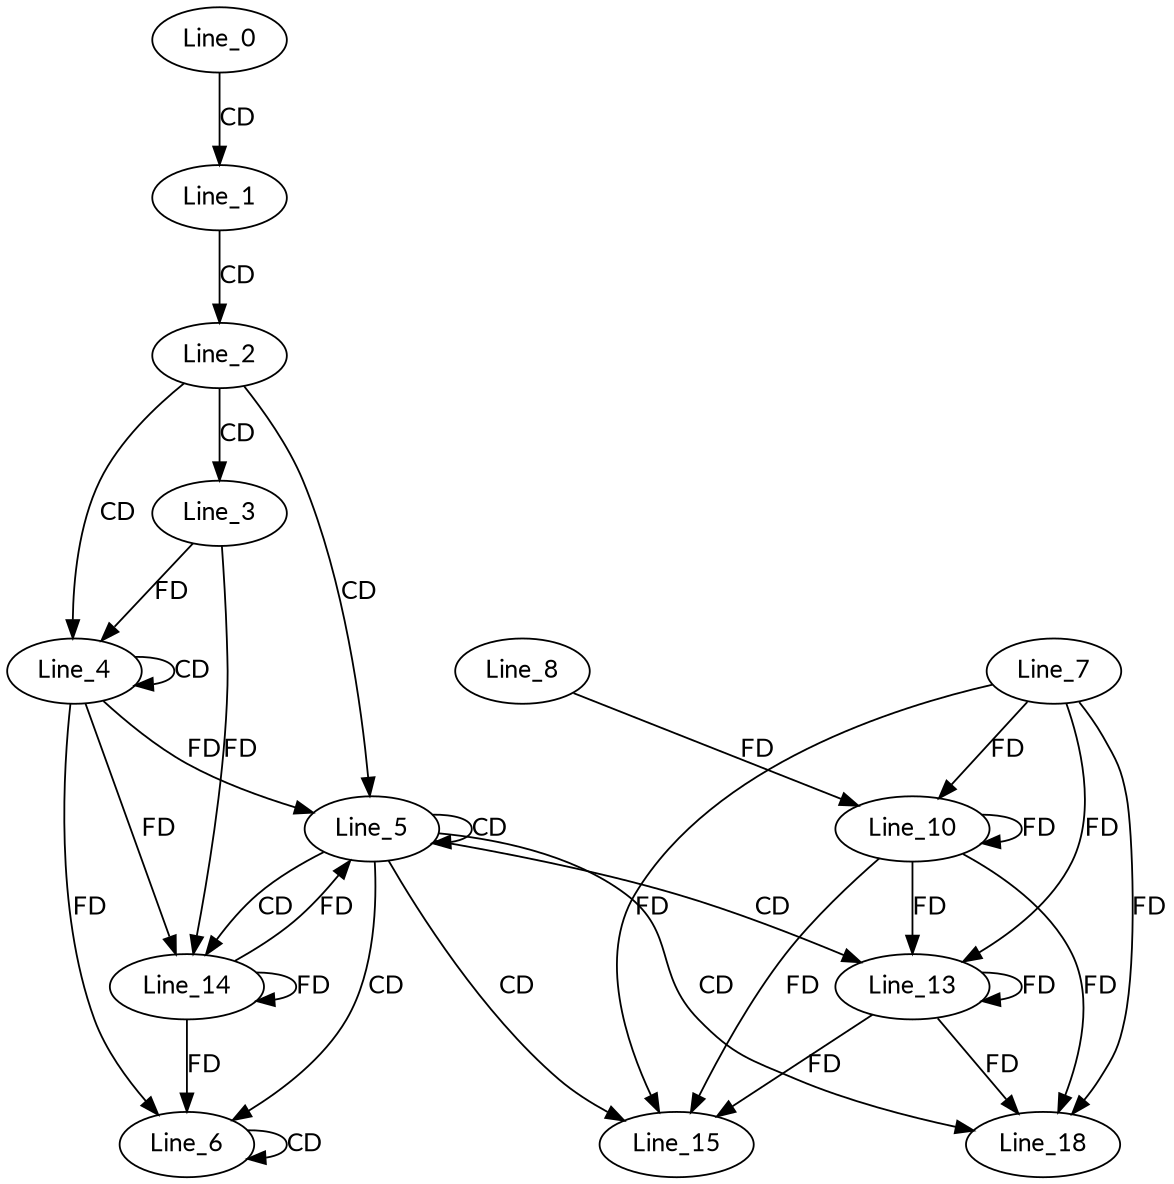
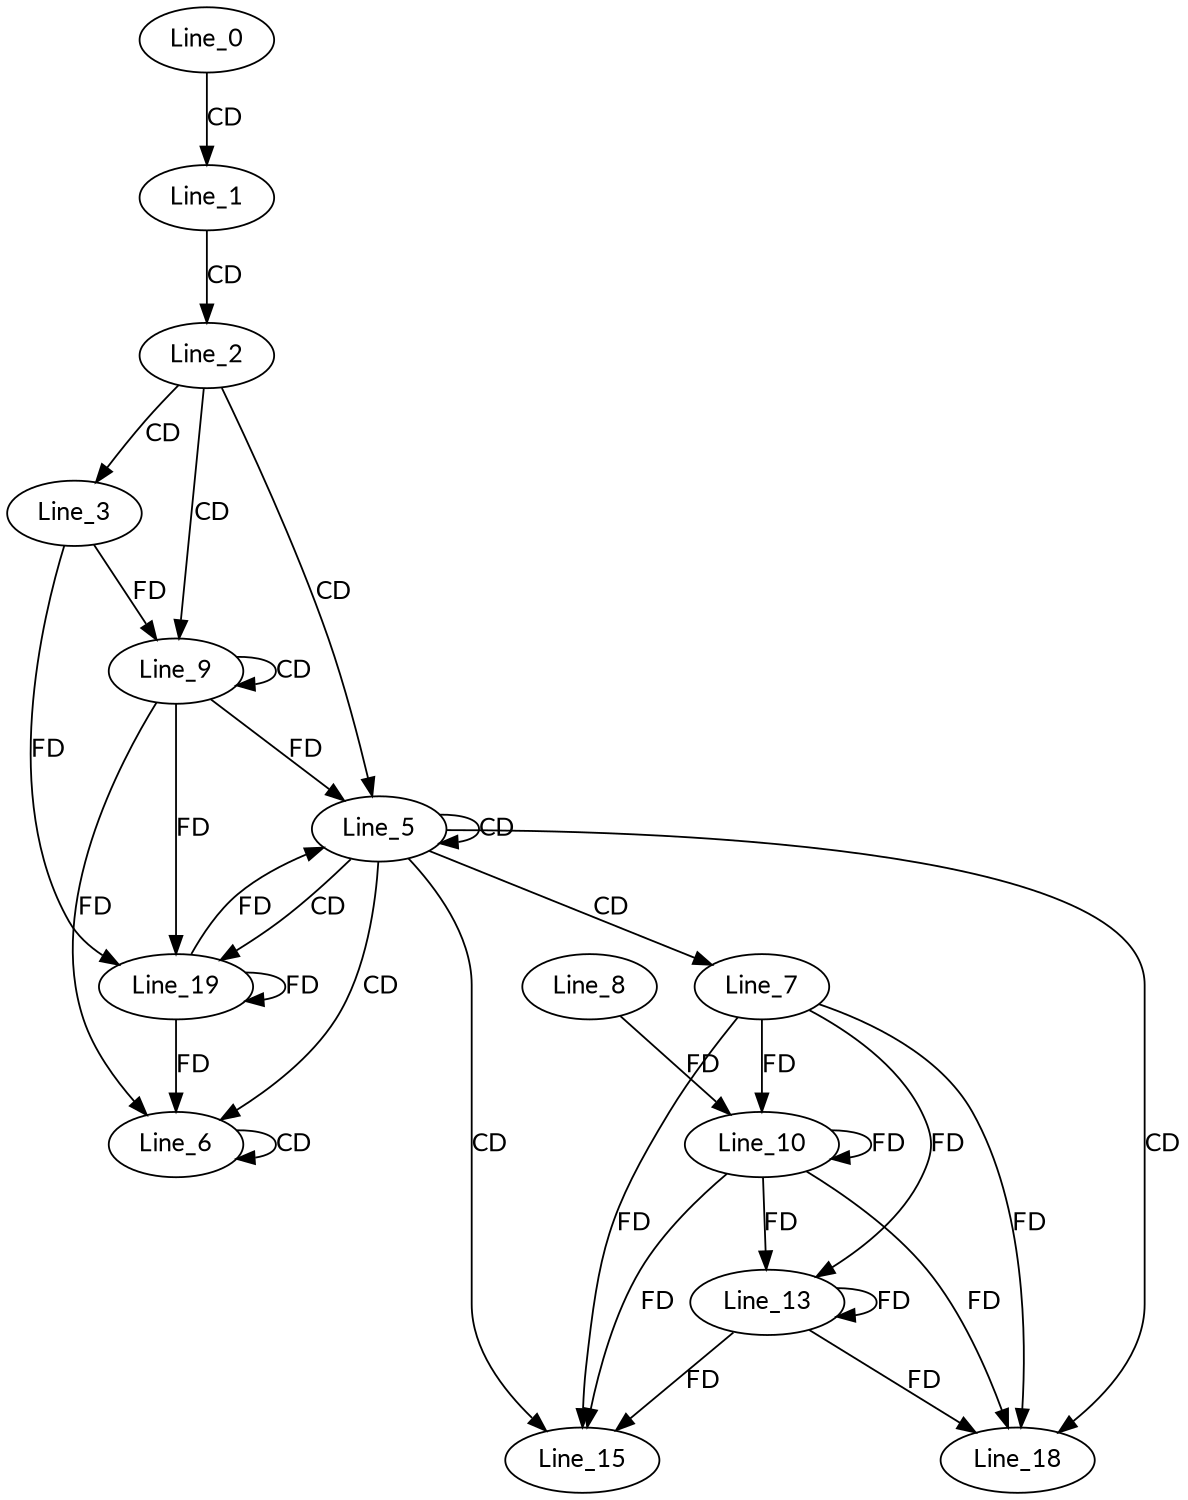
node "Line_4": label "Line_4" -> "Line_9"
edge "Line_5" -> "Line_13": now "Line_5" -> "Line_7"
node "Line_14": label "Line_14" -> "Line_19"
